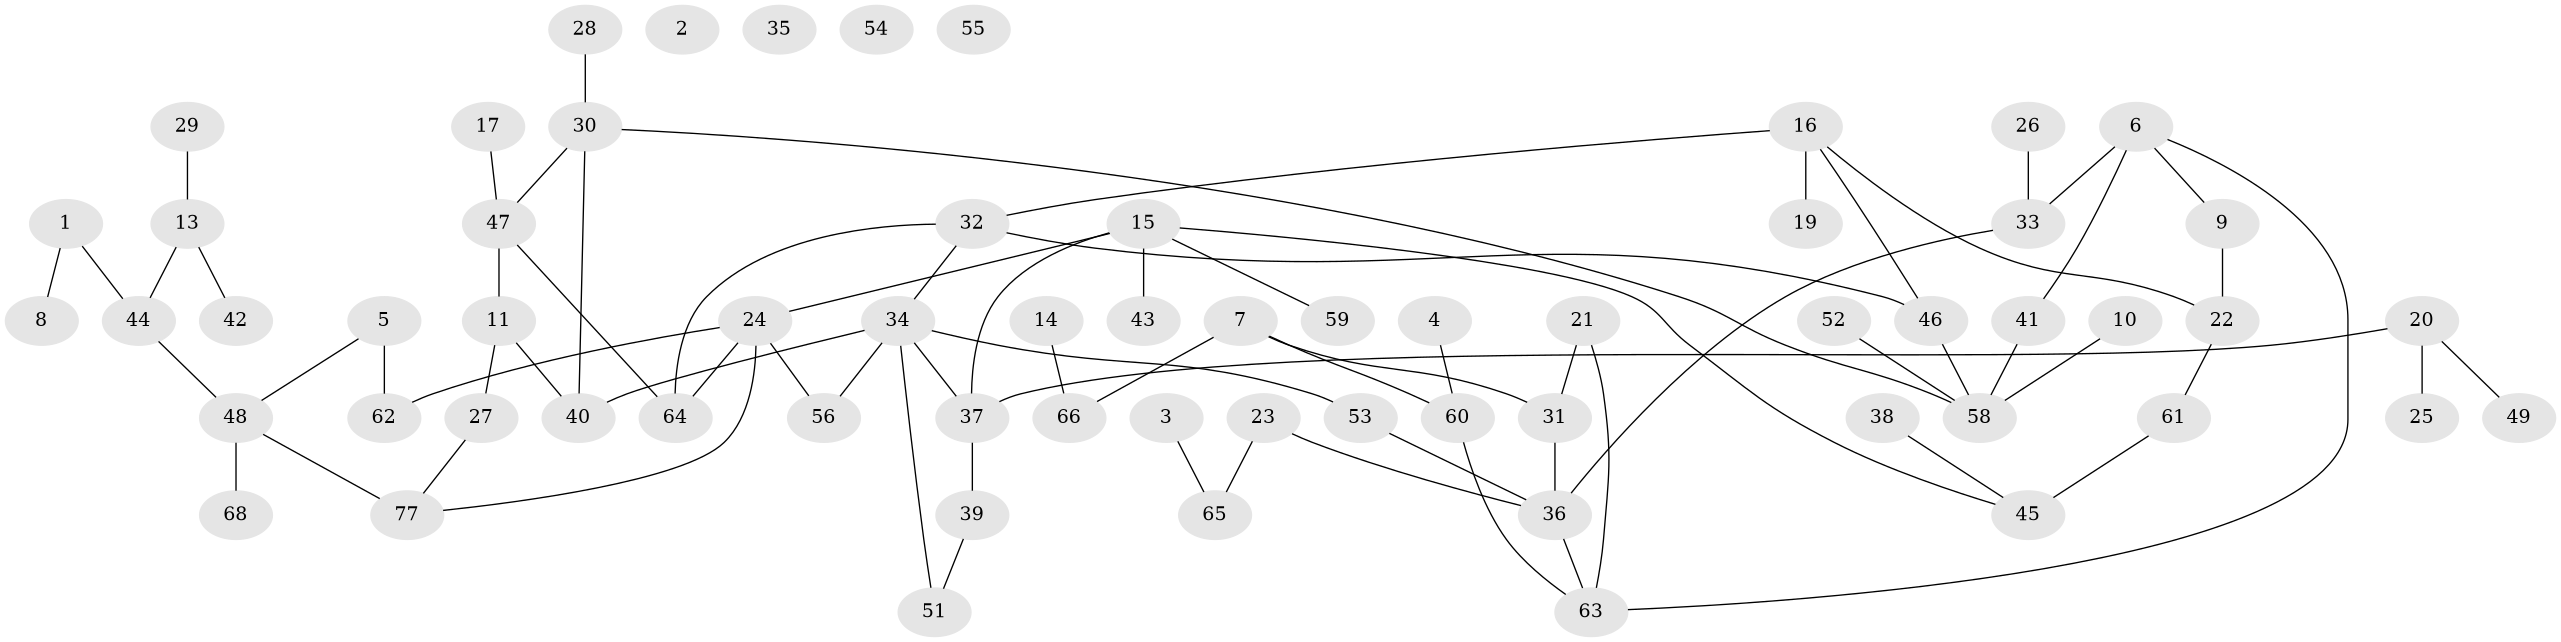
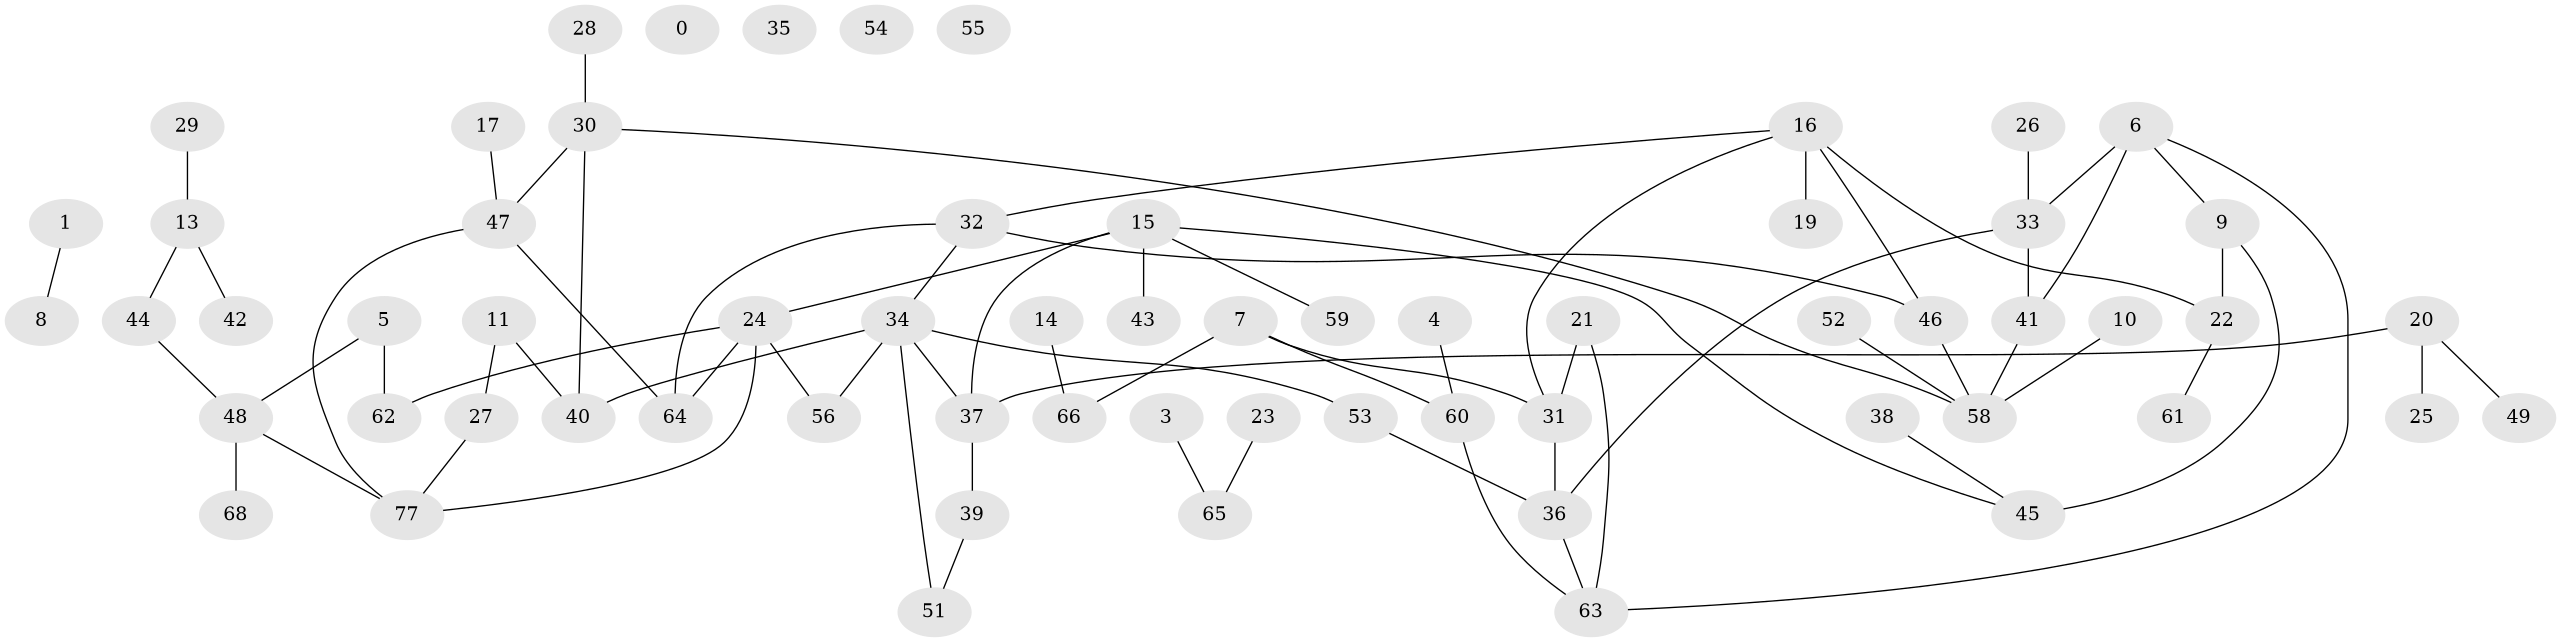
node "2": label "2" -> "0"
edge "16" -- "31": added
edge "1" -- "44": removed
edge "47" -- "11": now "47" -- "77"
edge "33" -- "41": added
edge "61" -- "45": now "9" -- "45"
edge "23" -- "36": removed
